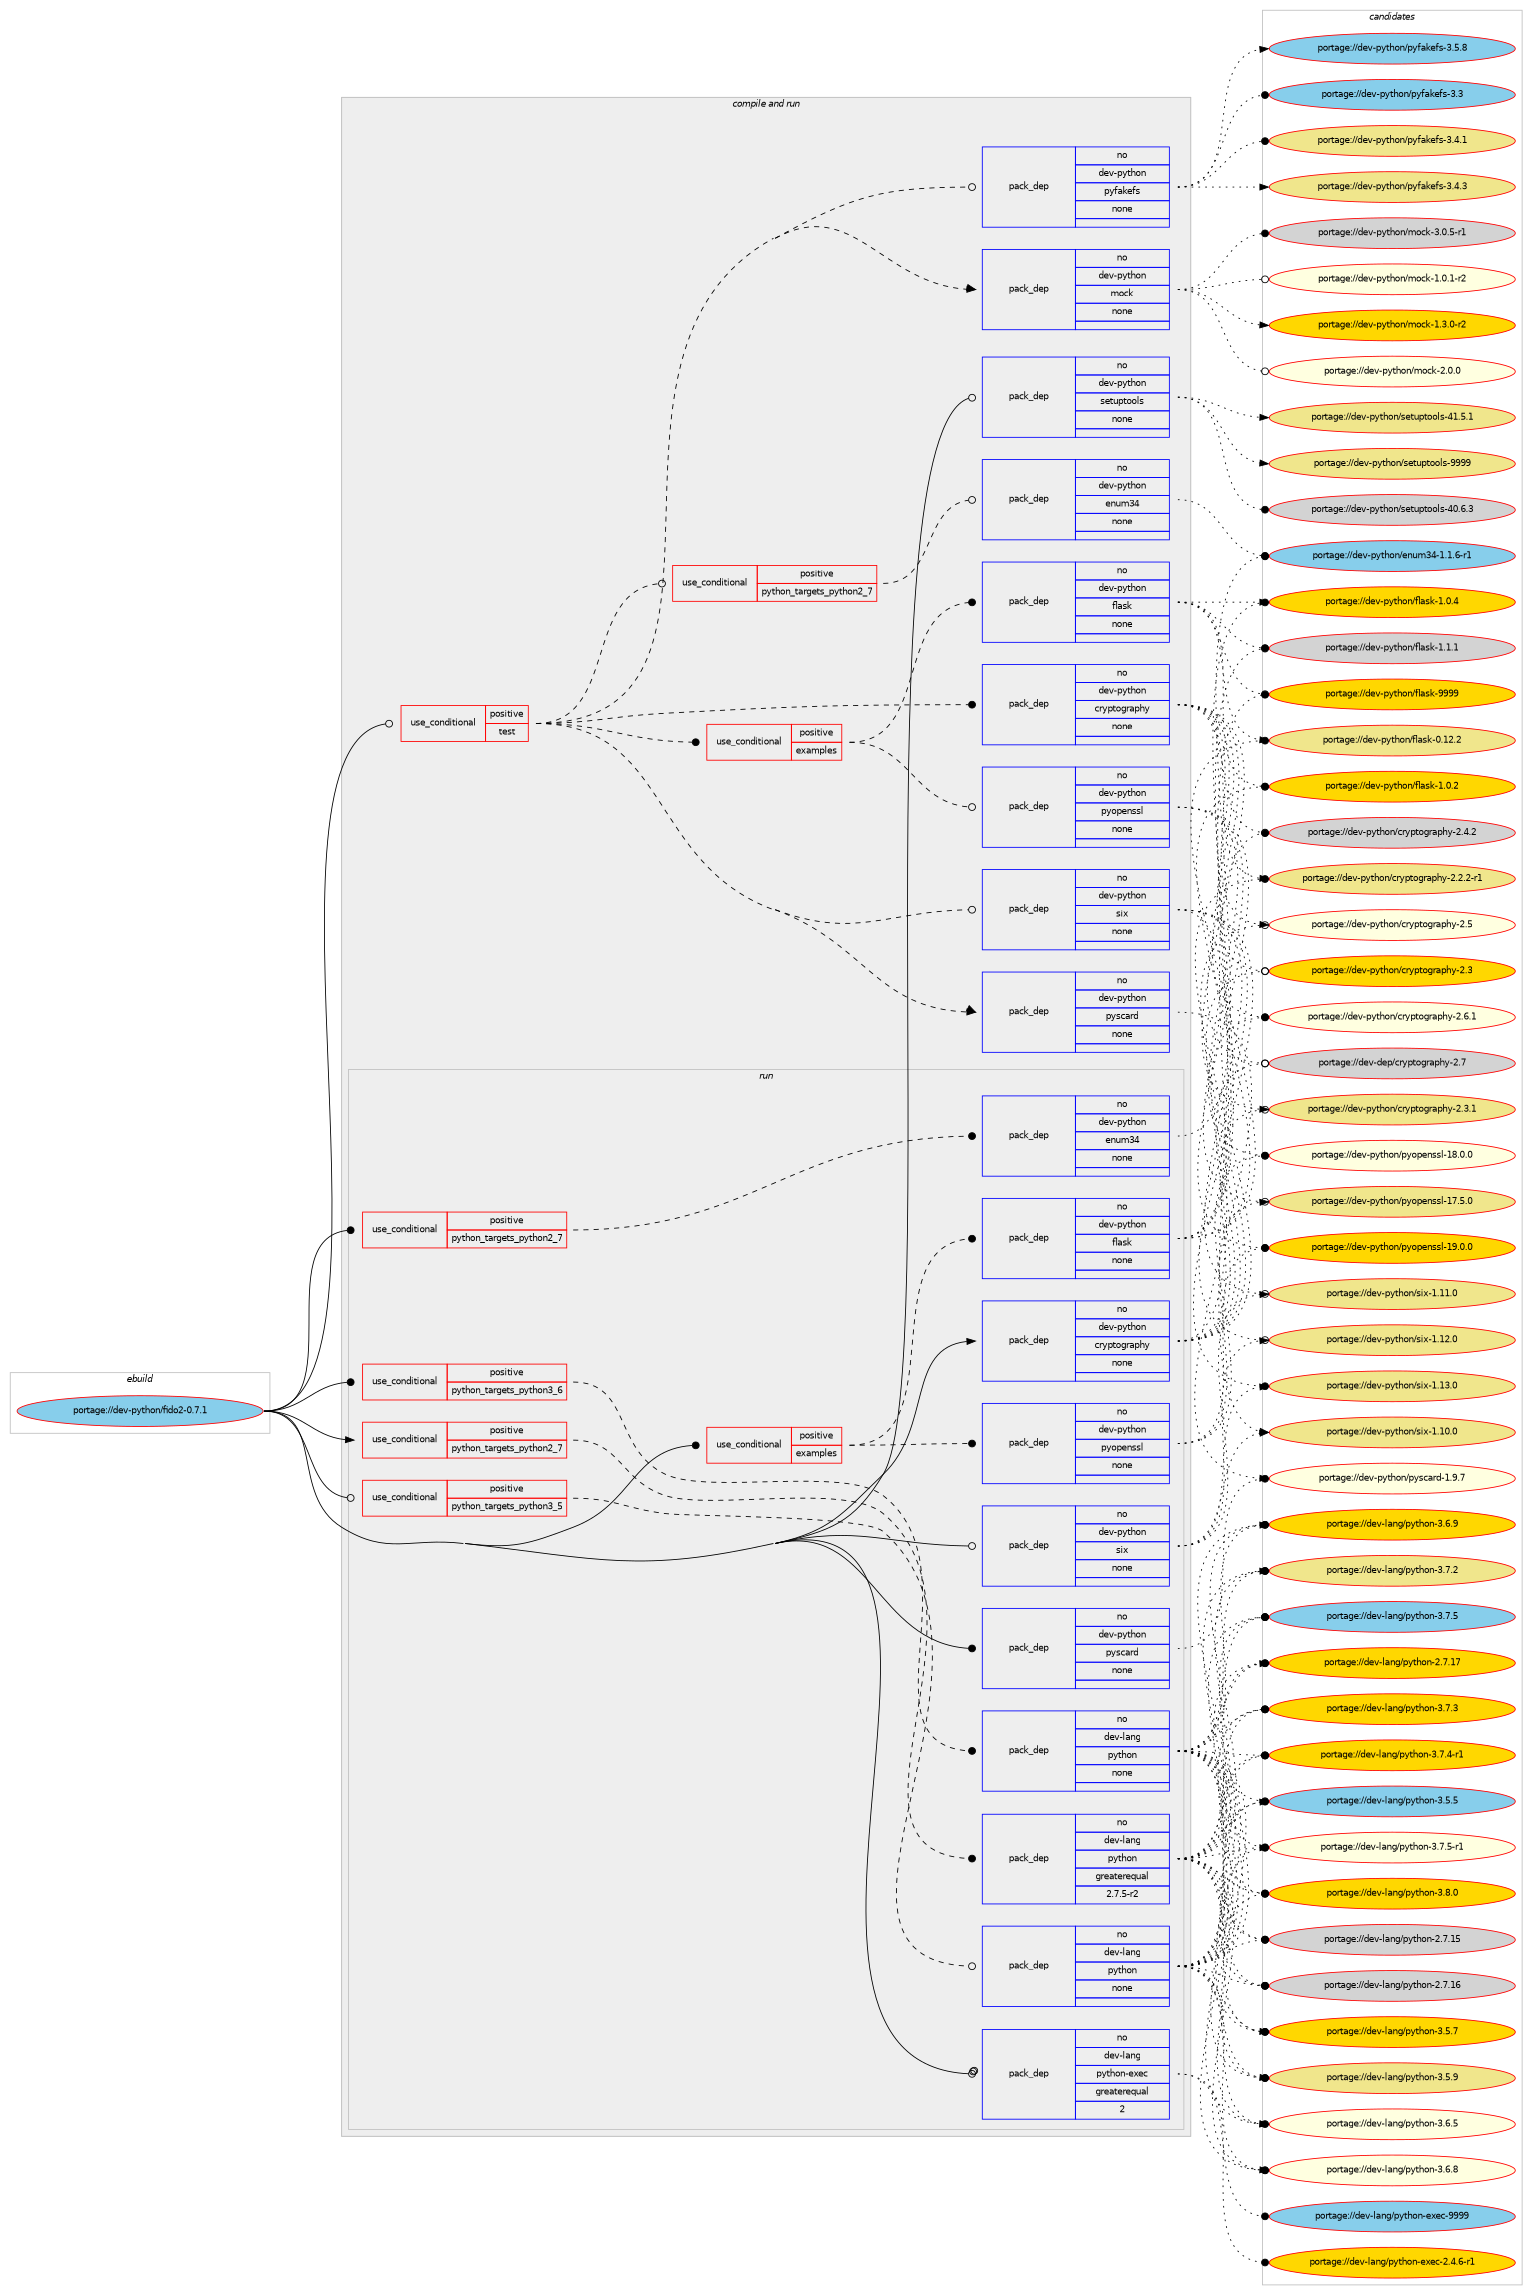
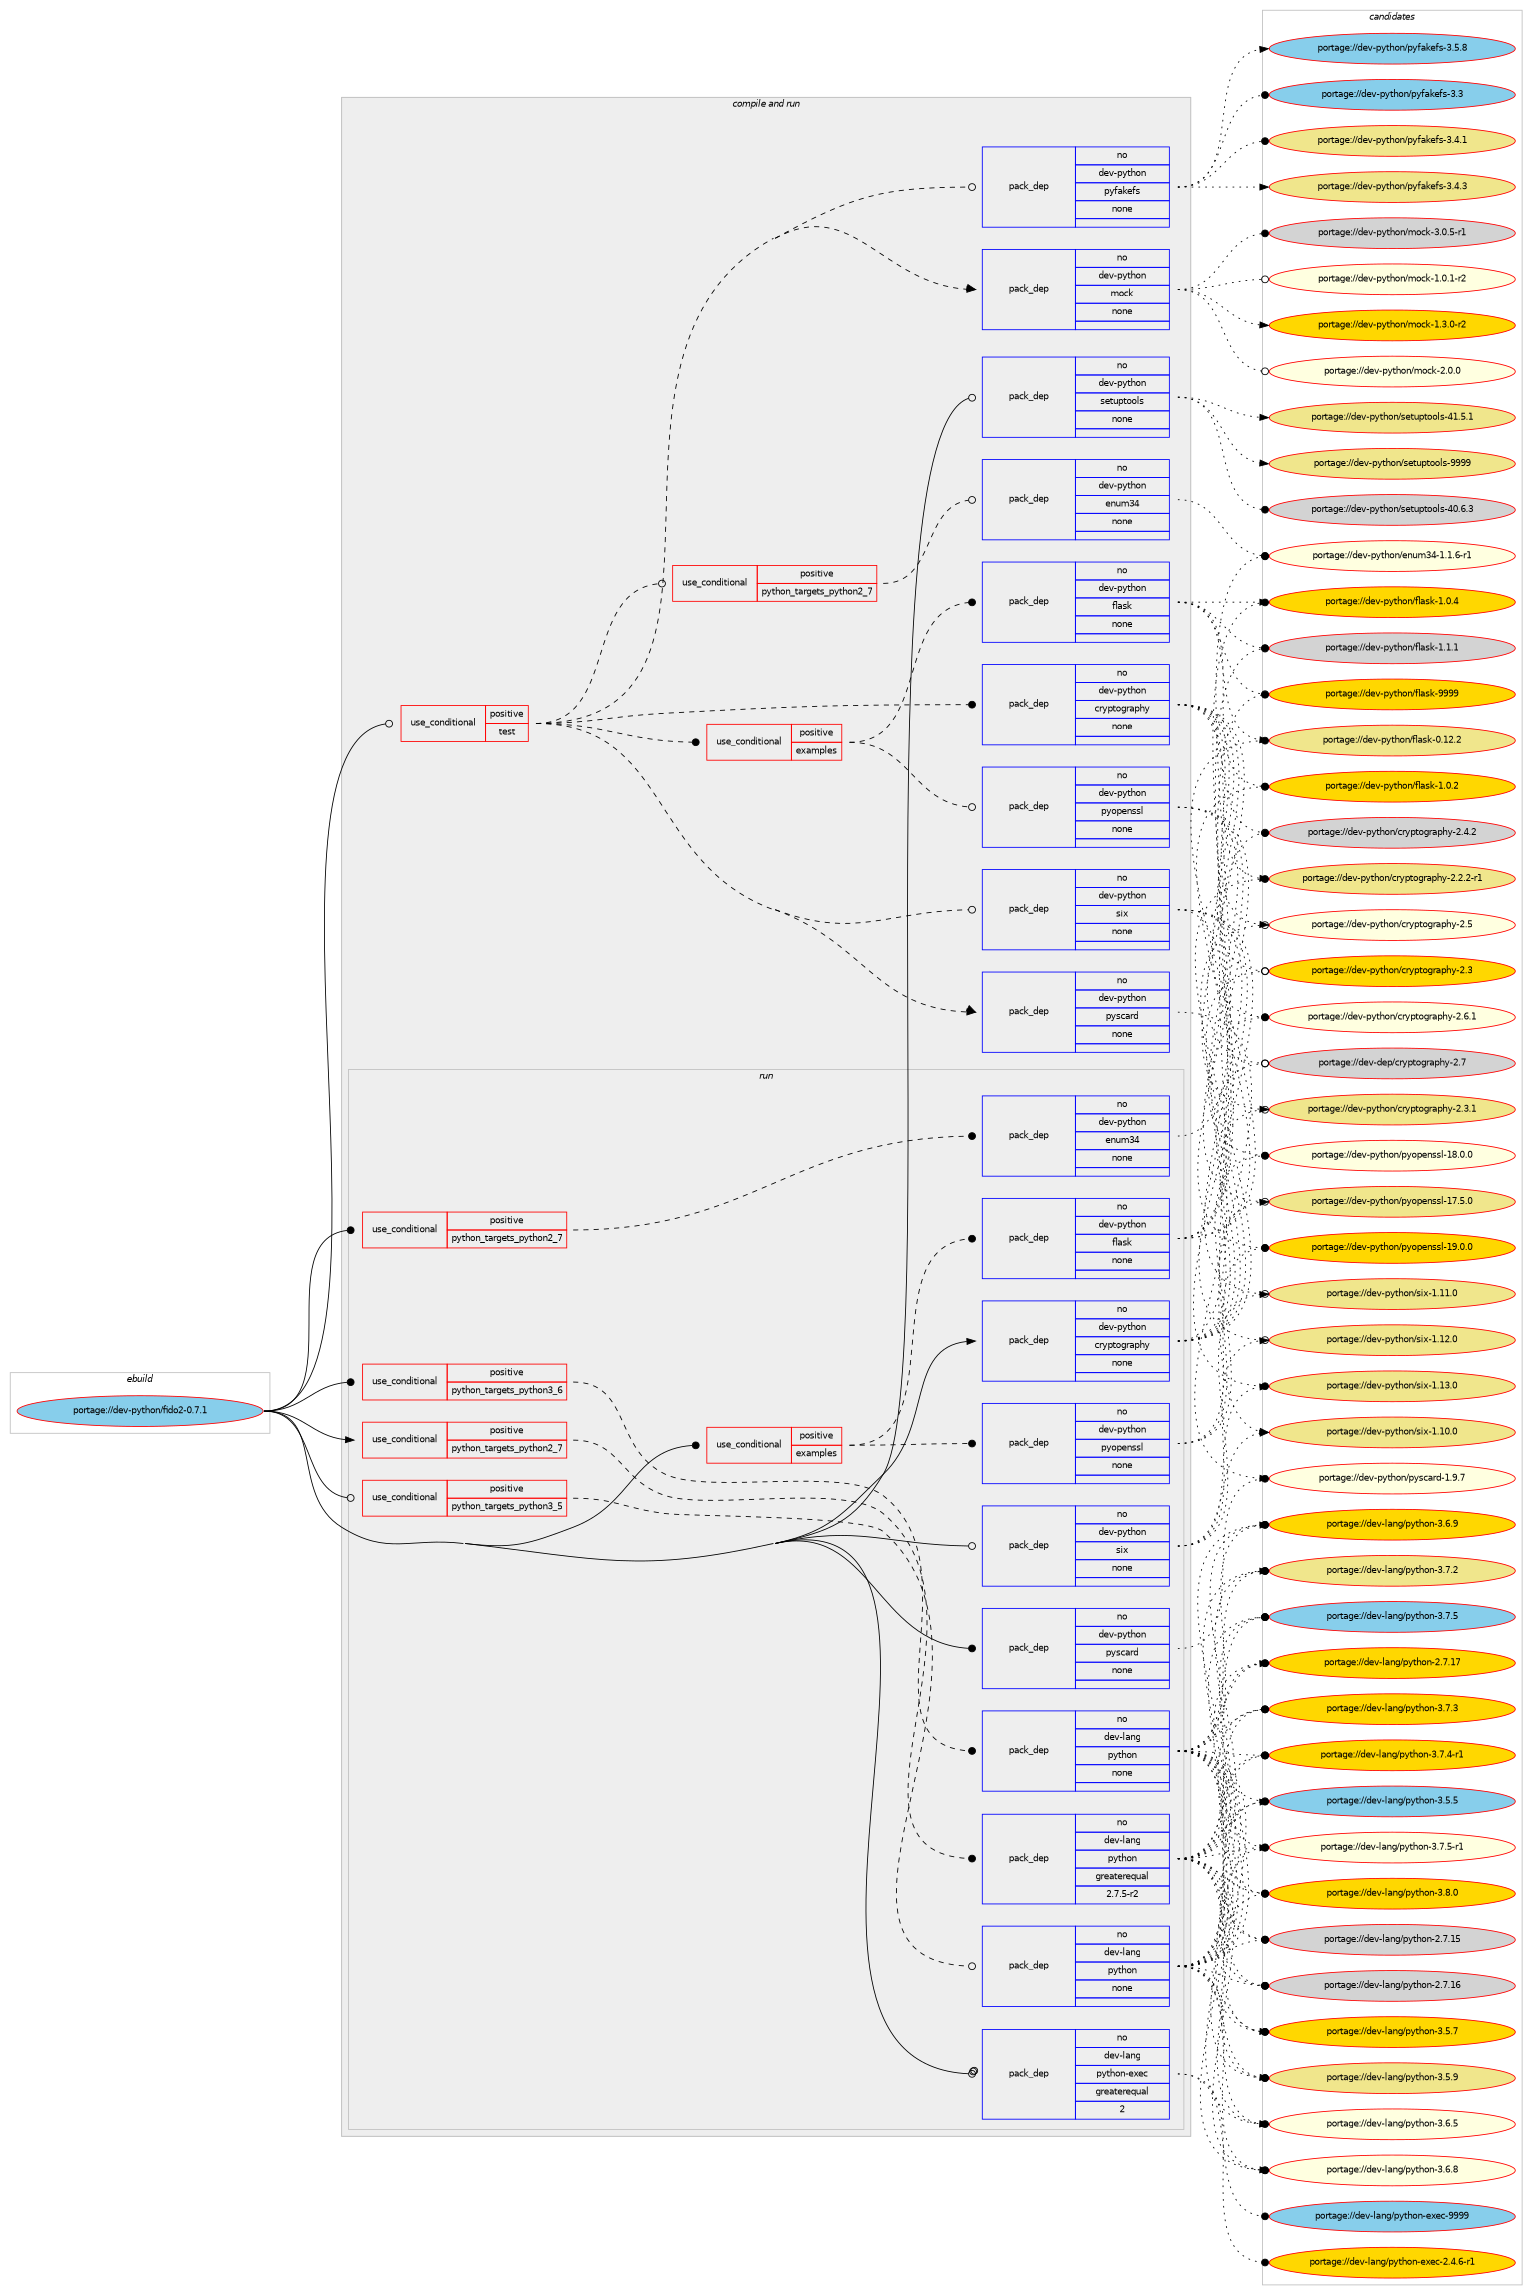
node "portage://dev-python/enum34-1.1.6-r1": fillcolor skyblue -> lightyellow
